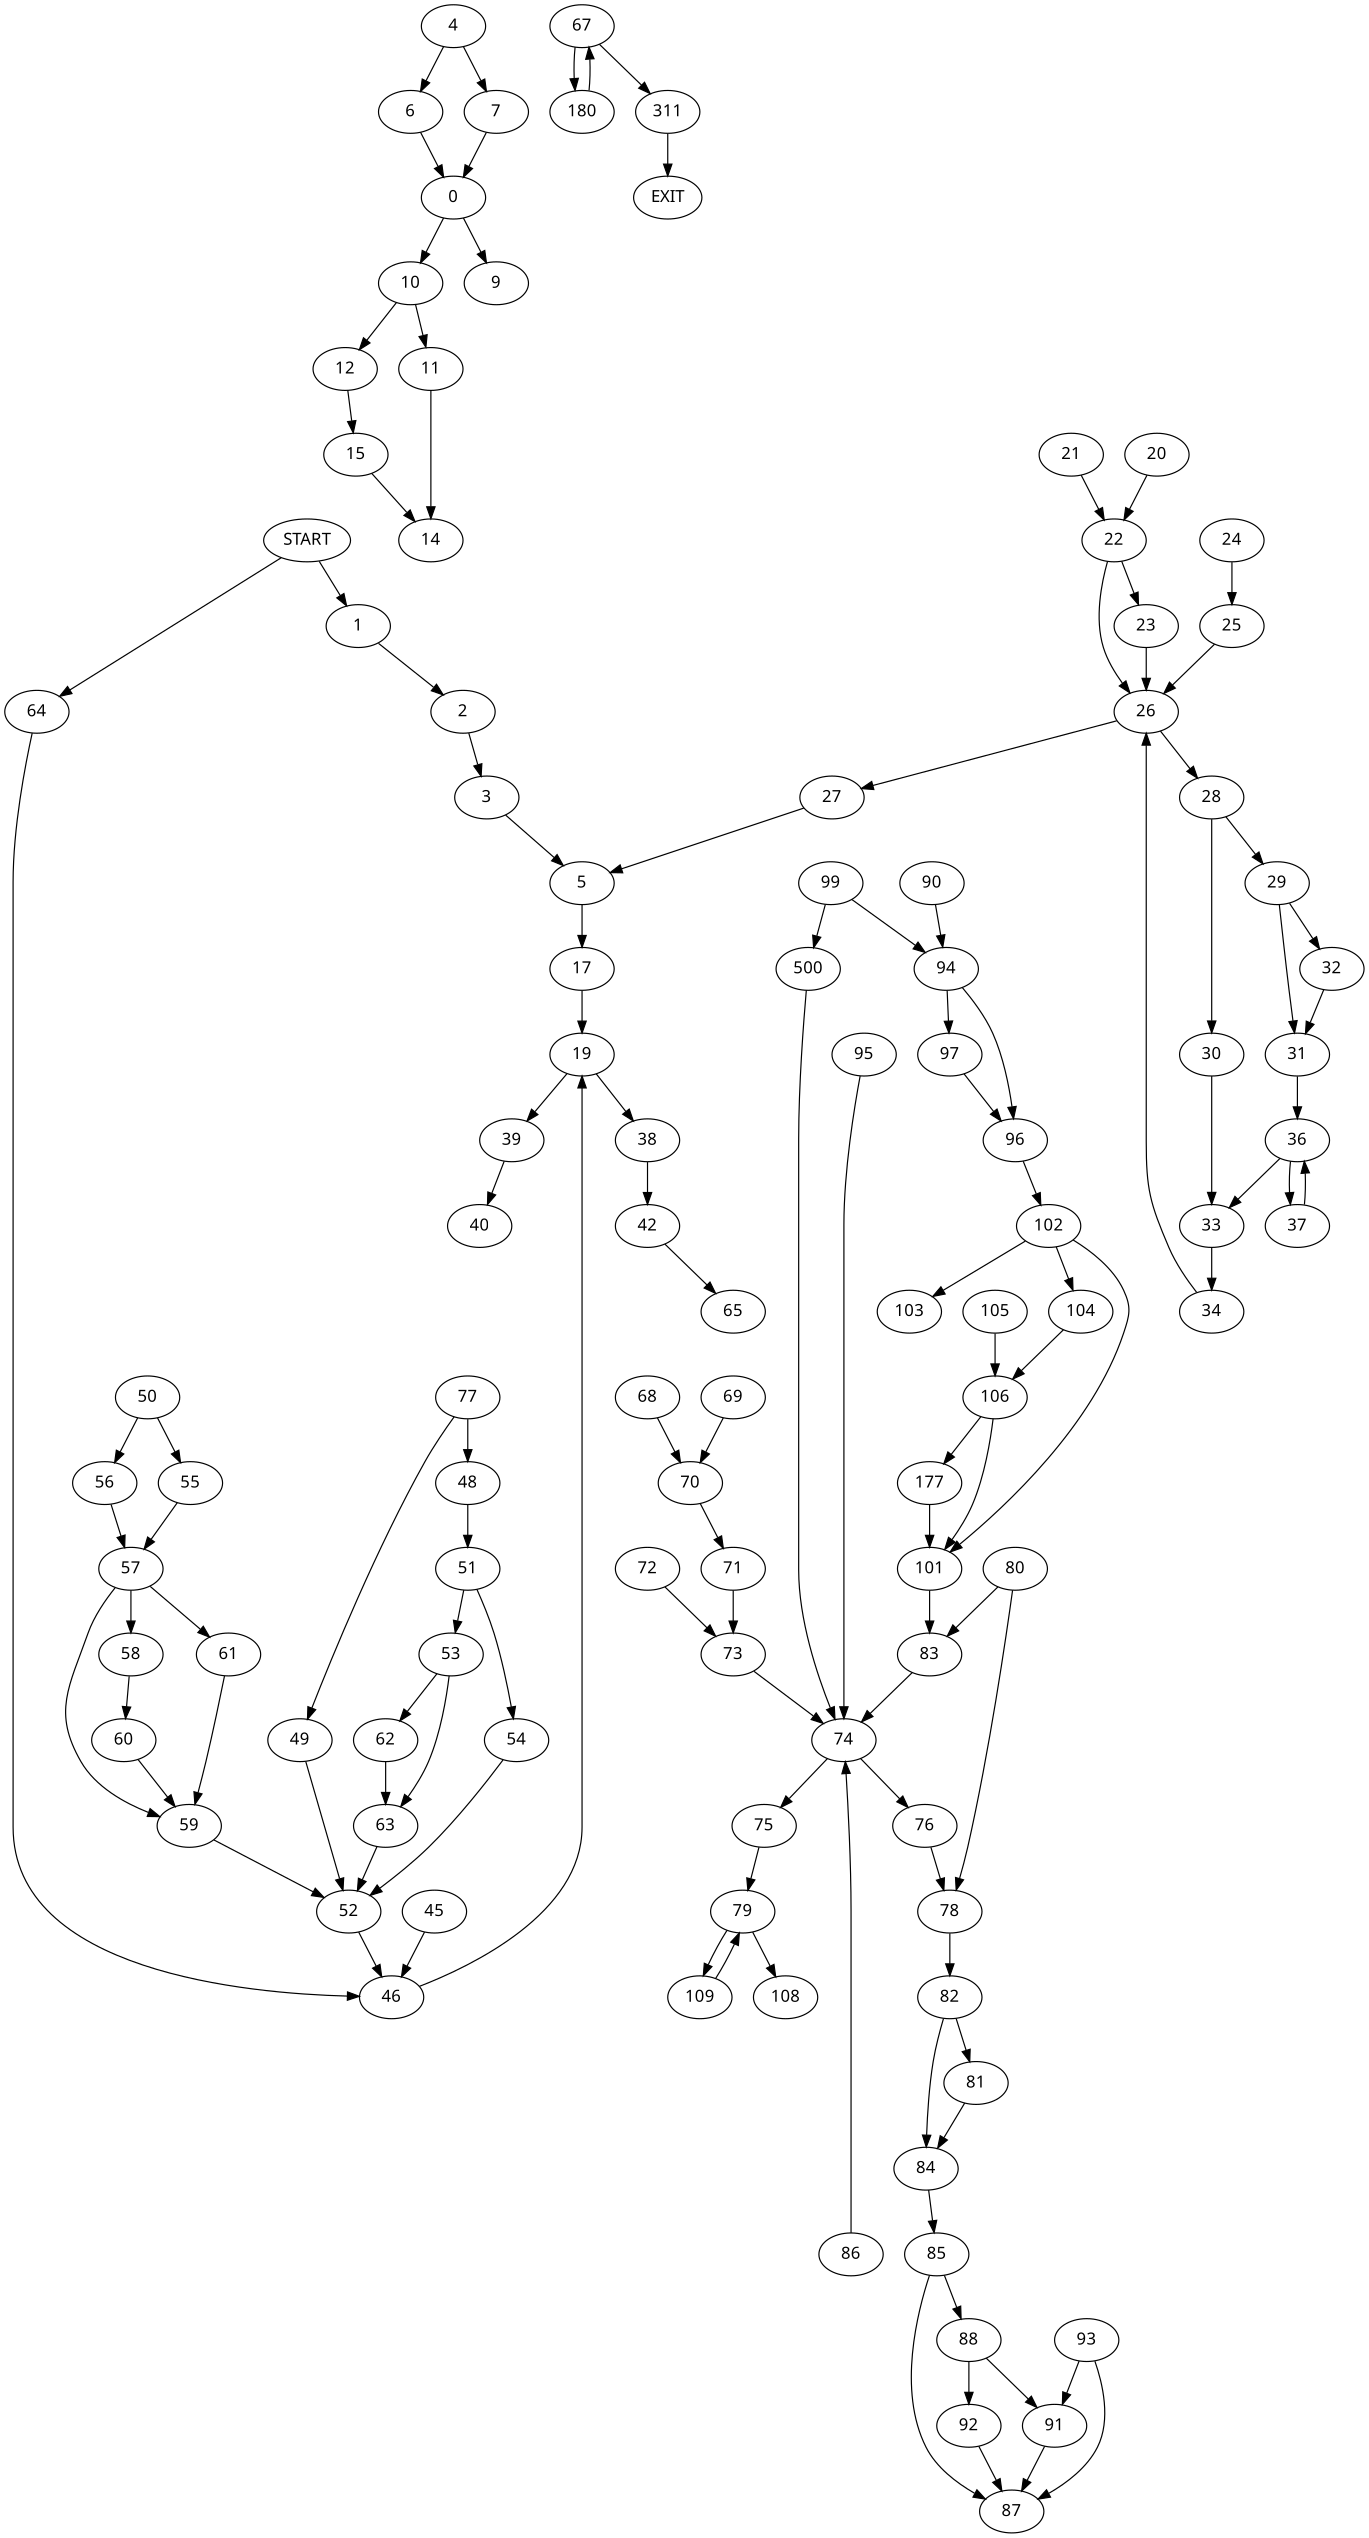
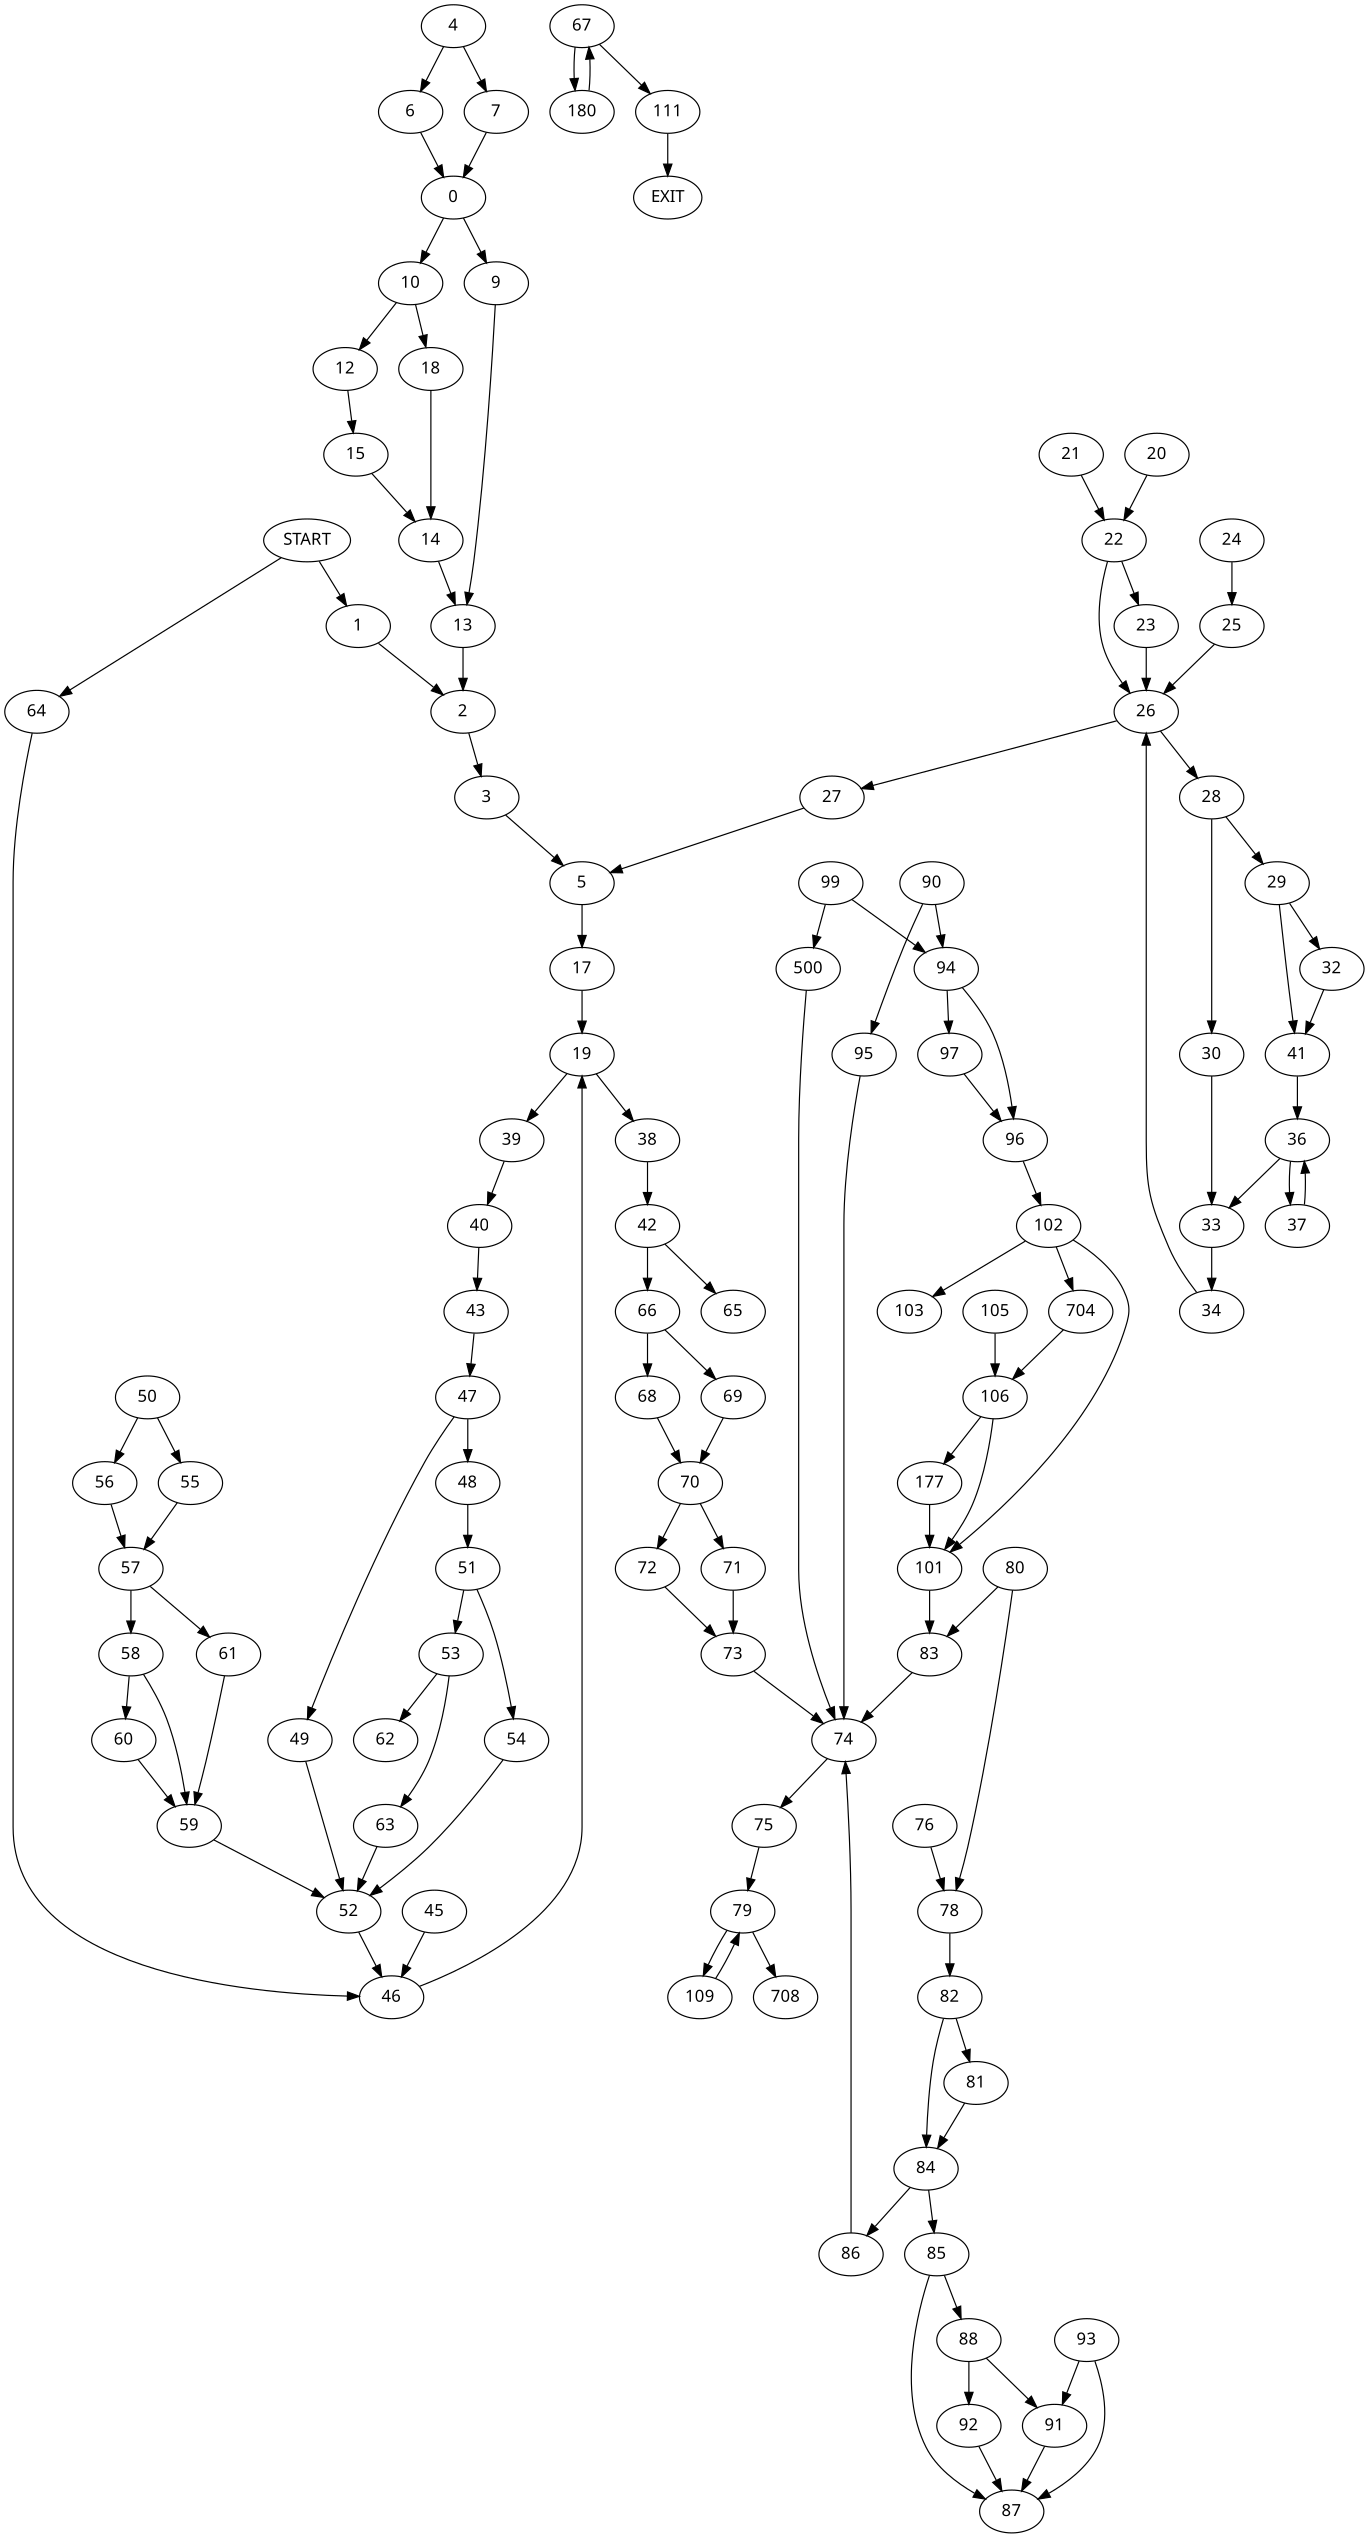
node "311": label "311" -> "111"
node "11": label "11" -> "18"
node "13": added
edge "90" -> "95": added
node "31": label "31" -> "41"
node "43": added
node "66": added
node "104": label "104" -> "704"
node "77": label "77" -> "47"
edge "70" -> "72": added
edge "57" -> "59": now "58" -> "59"
edge "62" -> "63": removed
edge "74" -> "76": removed
node "108": label "108" -> "708"
edge "84" -> "86": added
